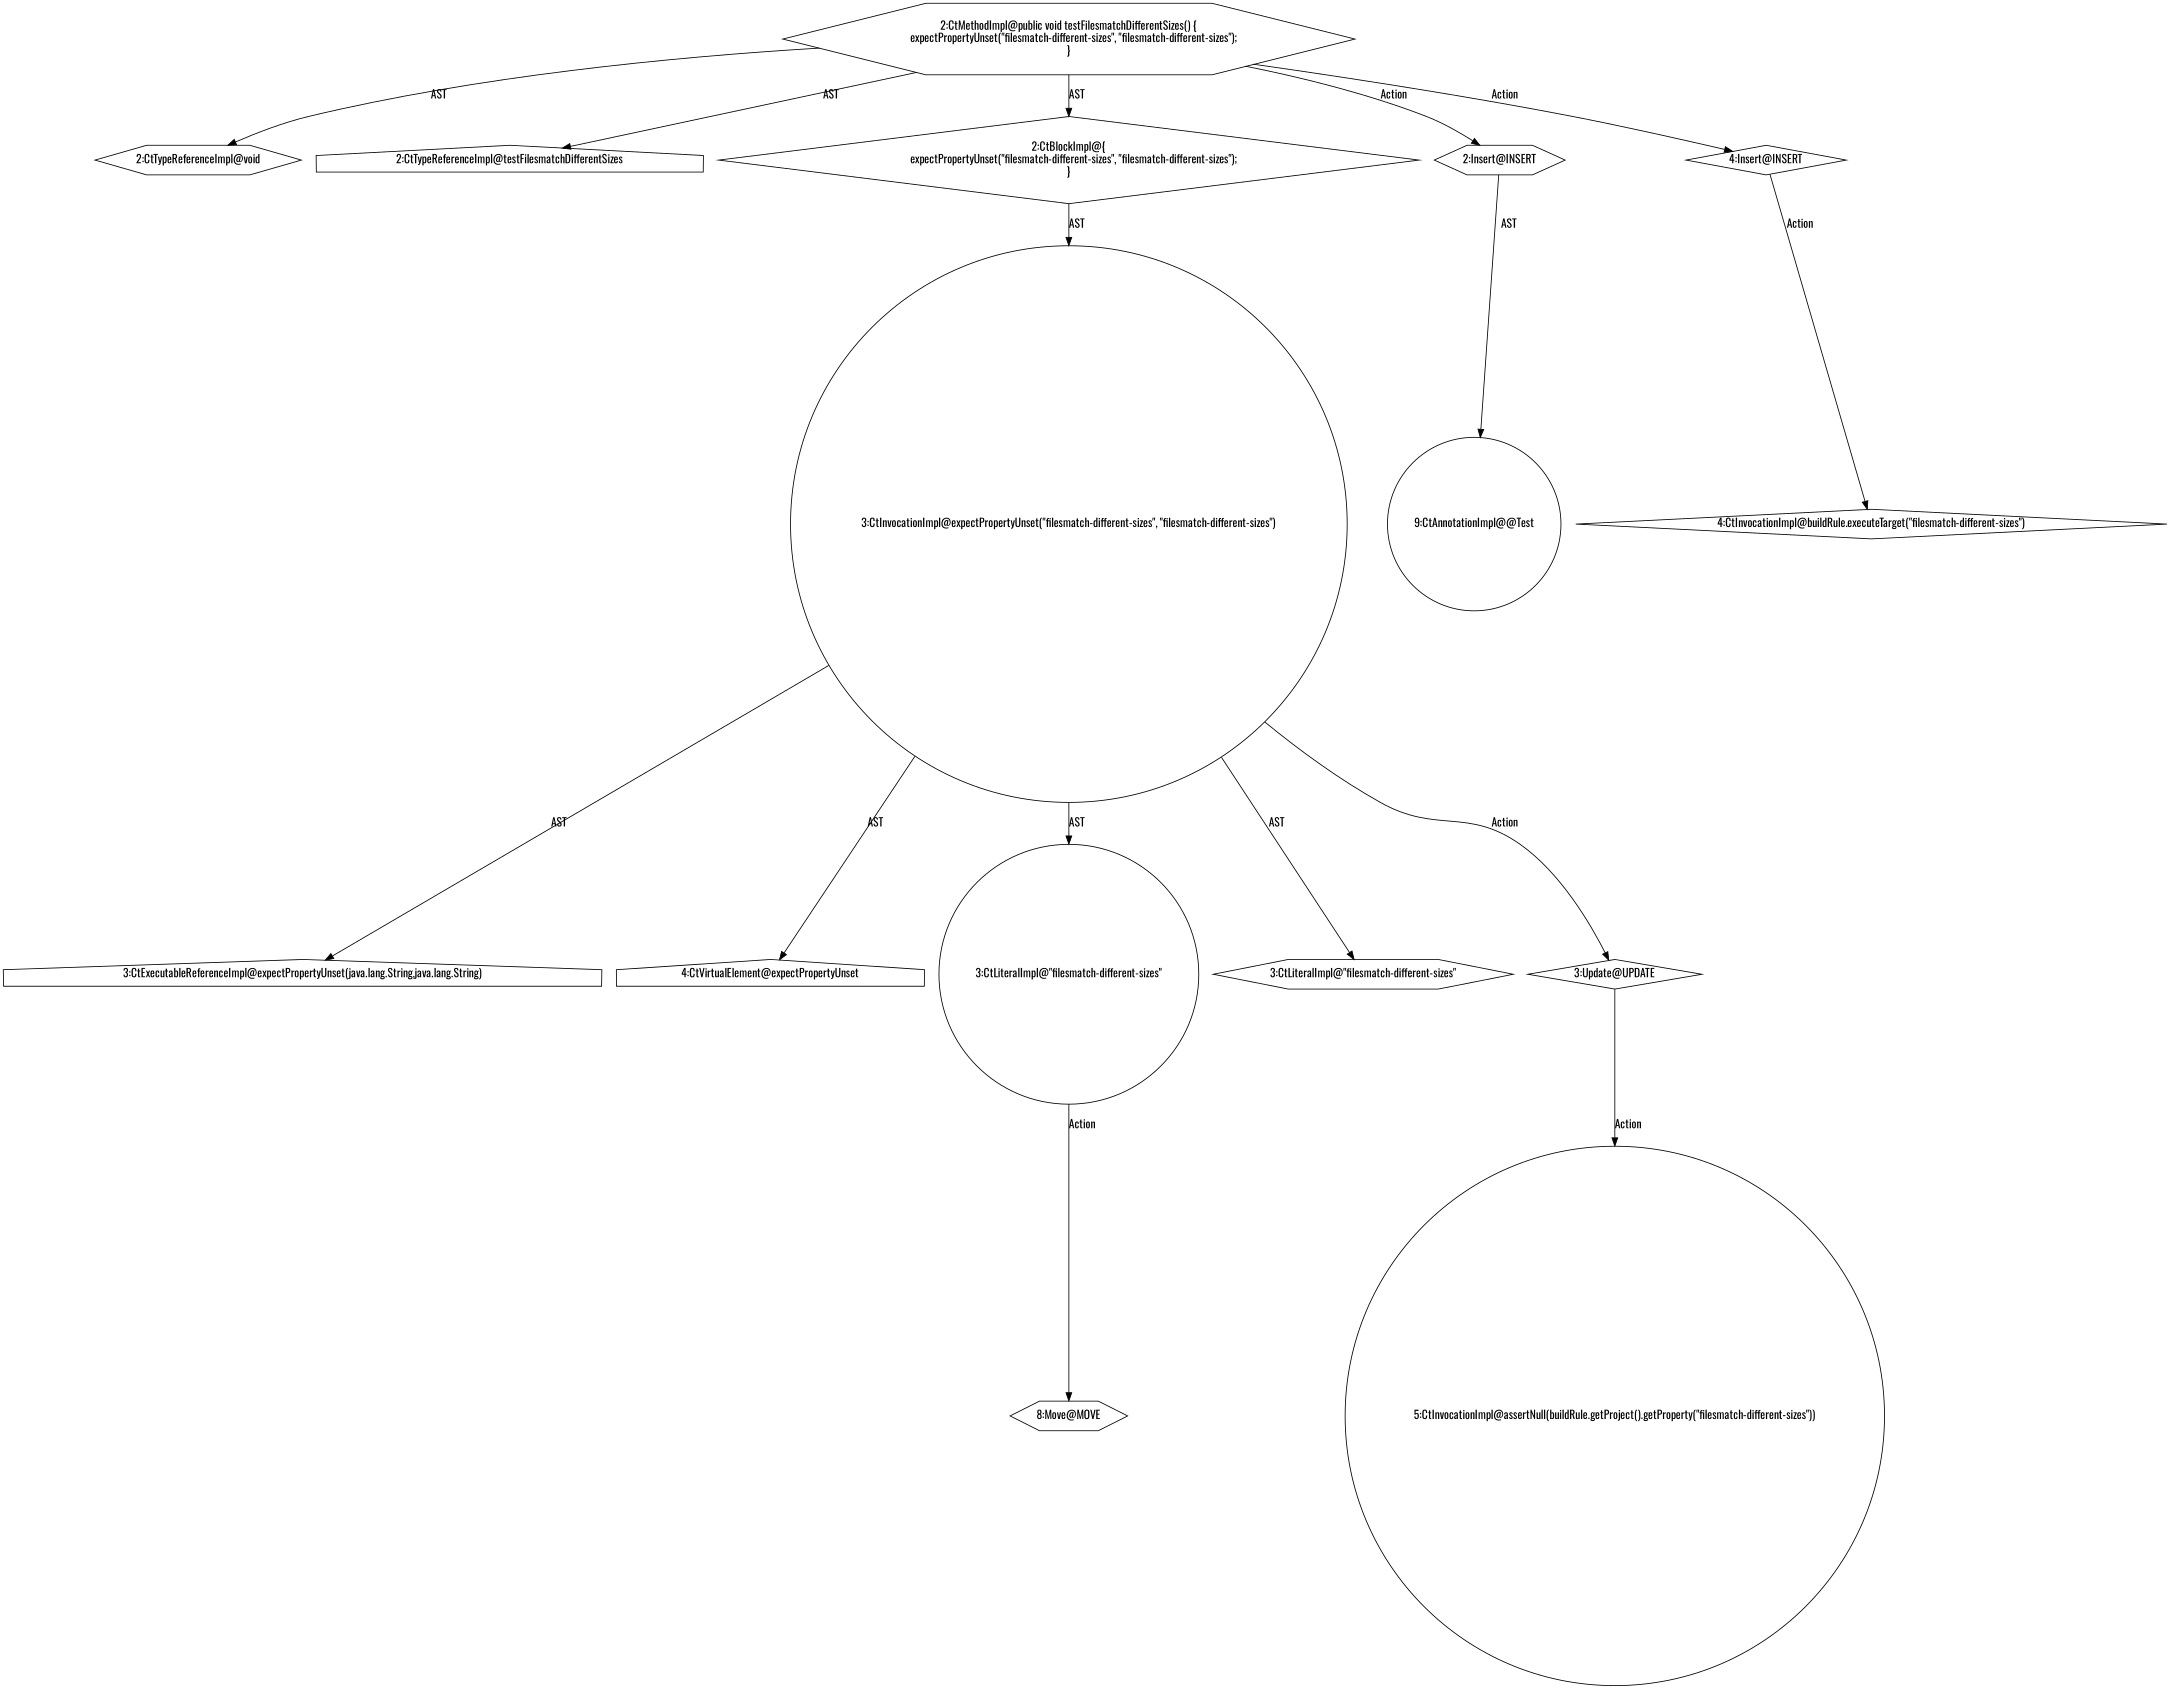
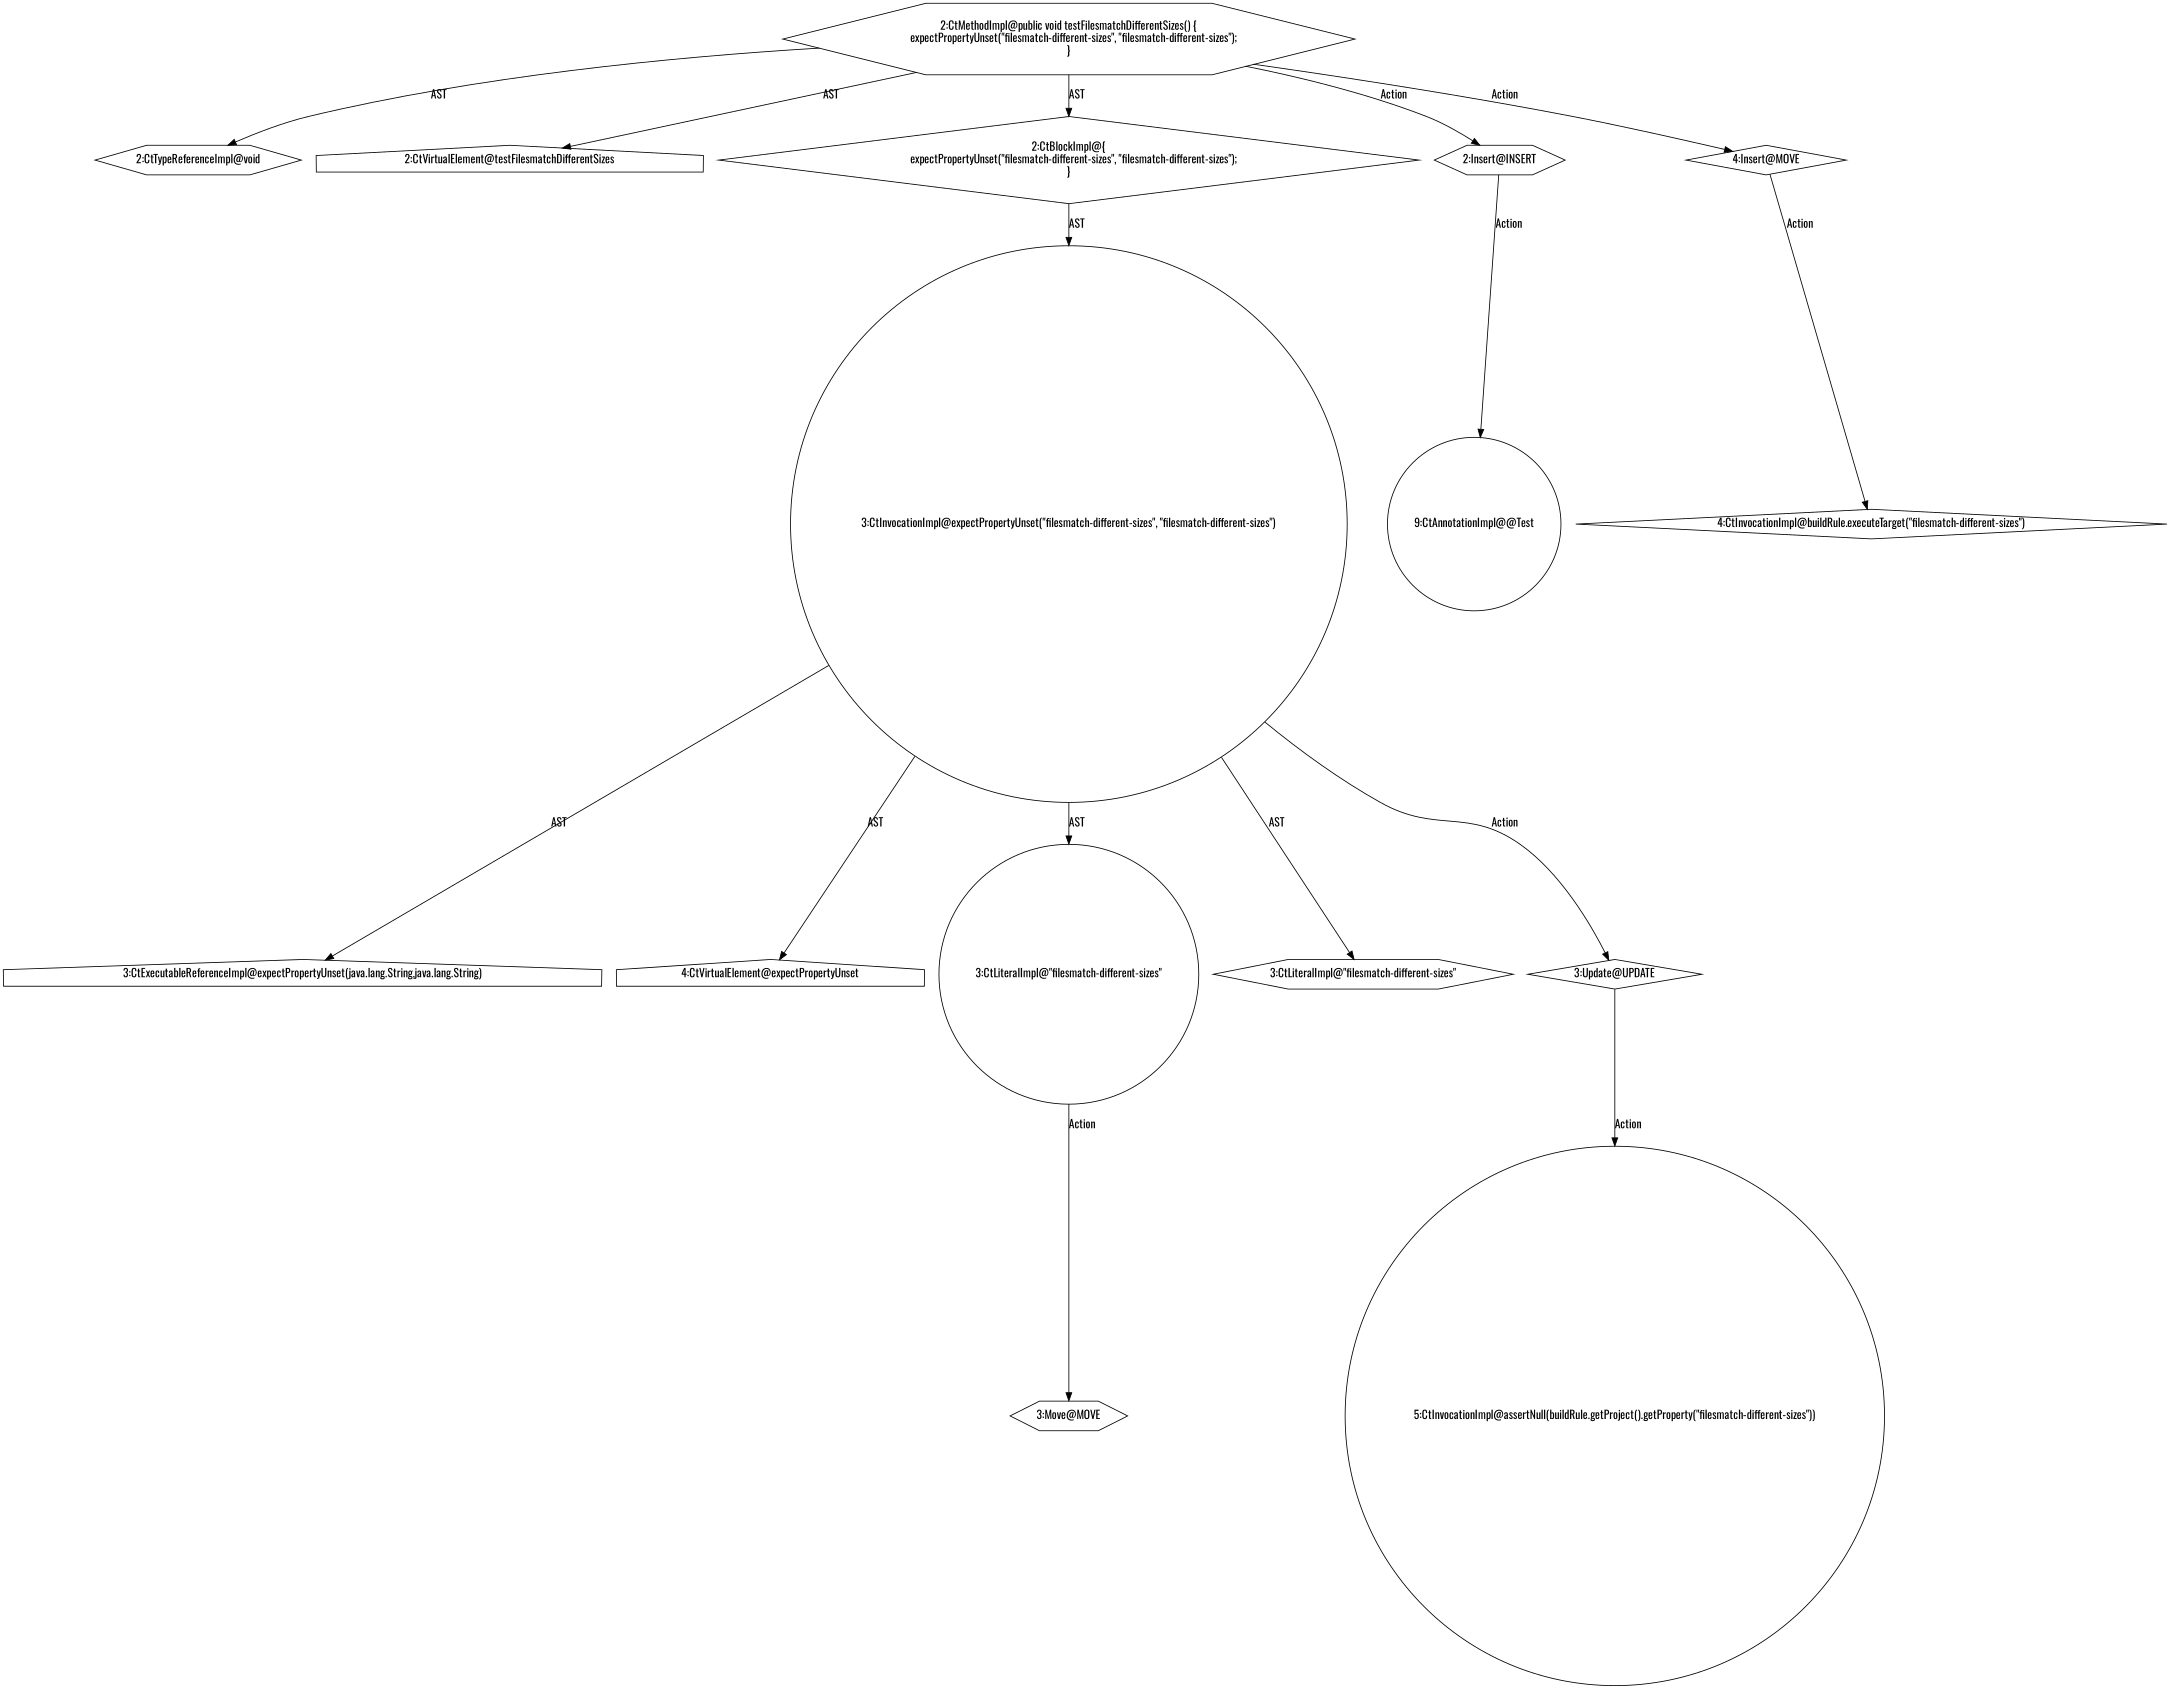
node "2:CtTypeReferenceImpl@testFilesmatchDifferentSizes": label "2:CtTypeReferenceImpl@testFilesmatchDifferentSizes" -> "2:CtVirtualElement@testFilesmatchDifferentSizes"
node "4:Insert@INSERT": label "4:Insert@INSERT" -> "4:Insert@MOVE"
edge "2:Insert@INSERT" -> "9:CtAnnotationImpl@@Test": label "AST" -> "Action"
node "8:Move@MOVE": label "8:Move@MOVE" -> "3:Move@MOVE"
